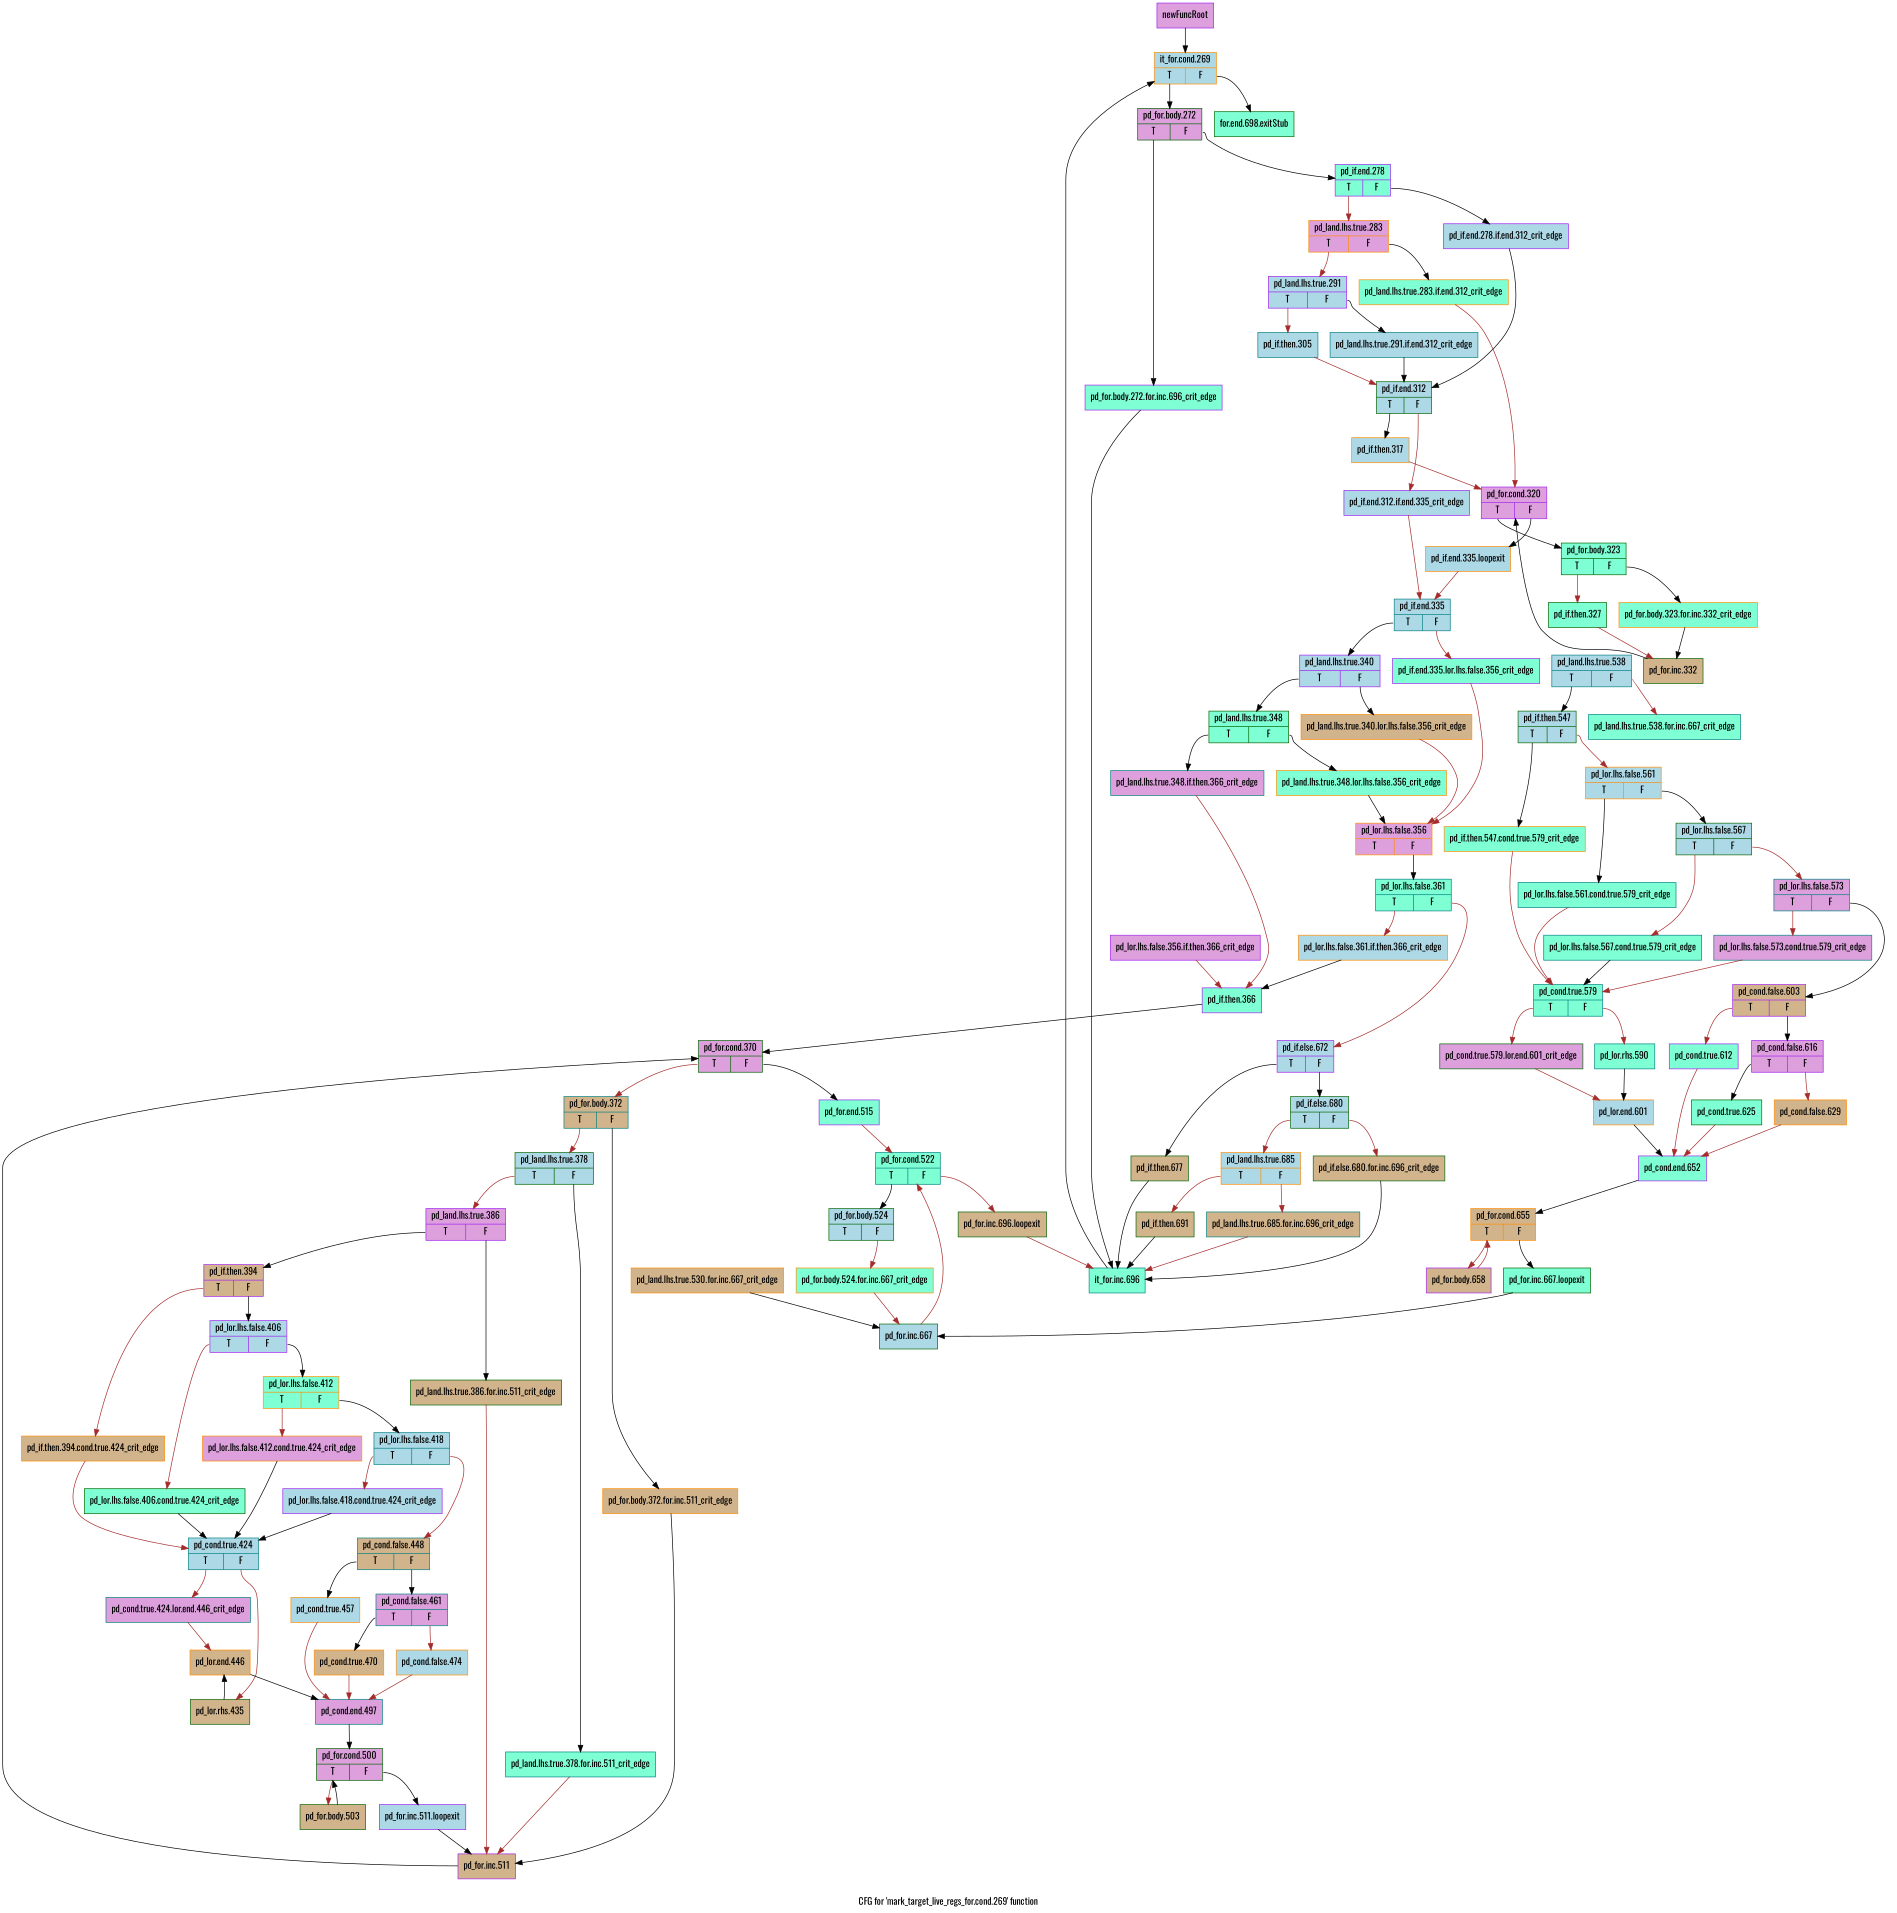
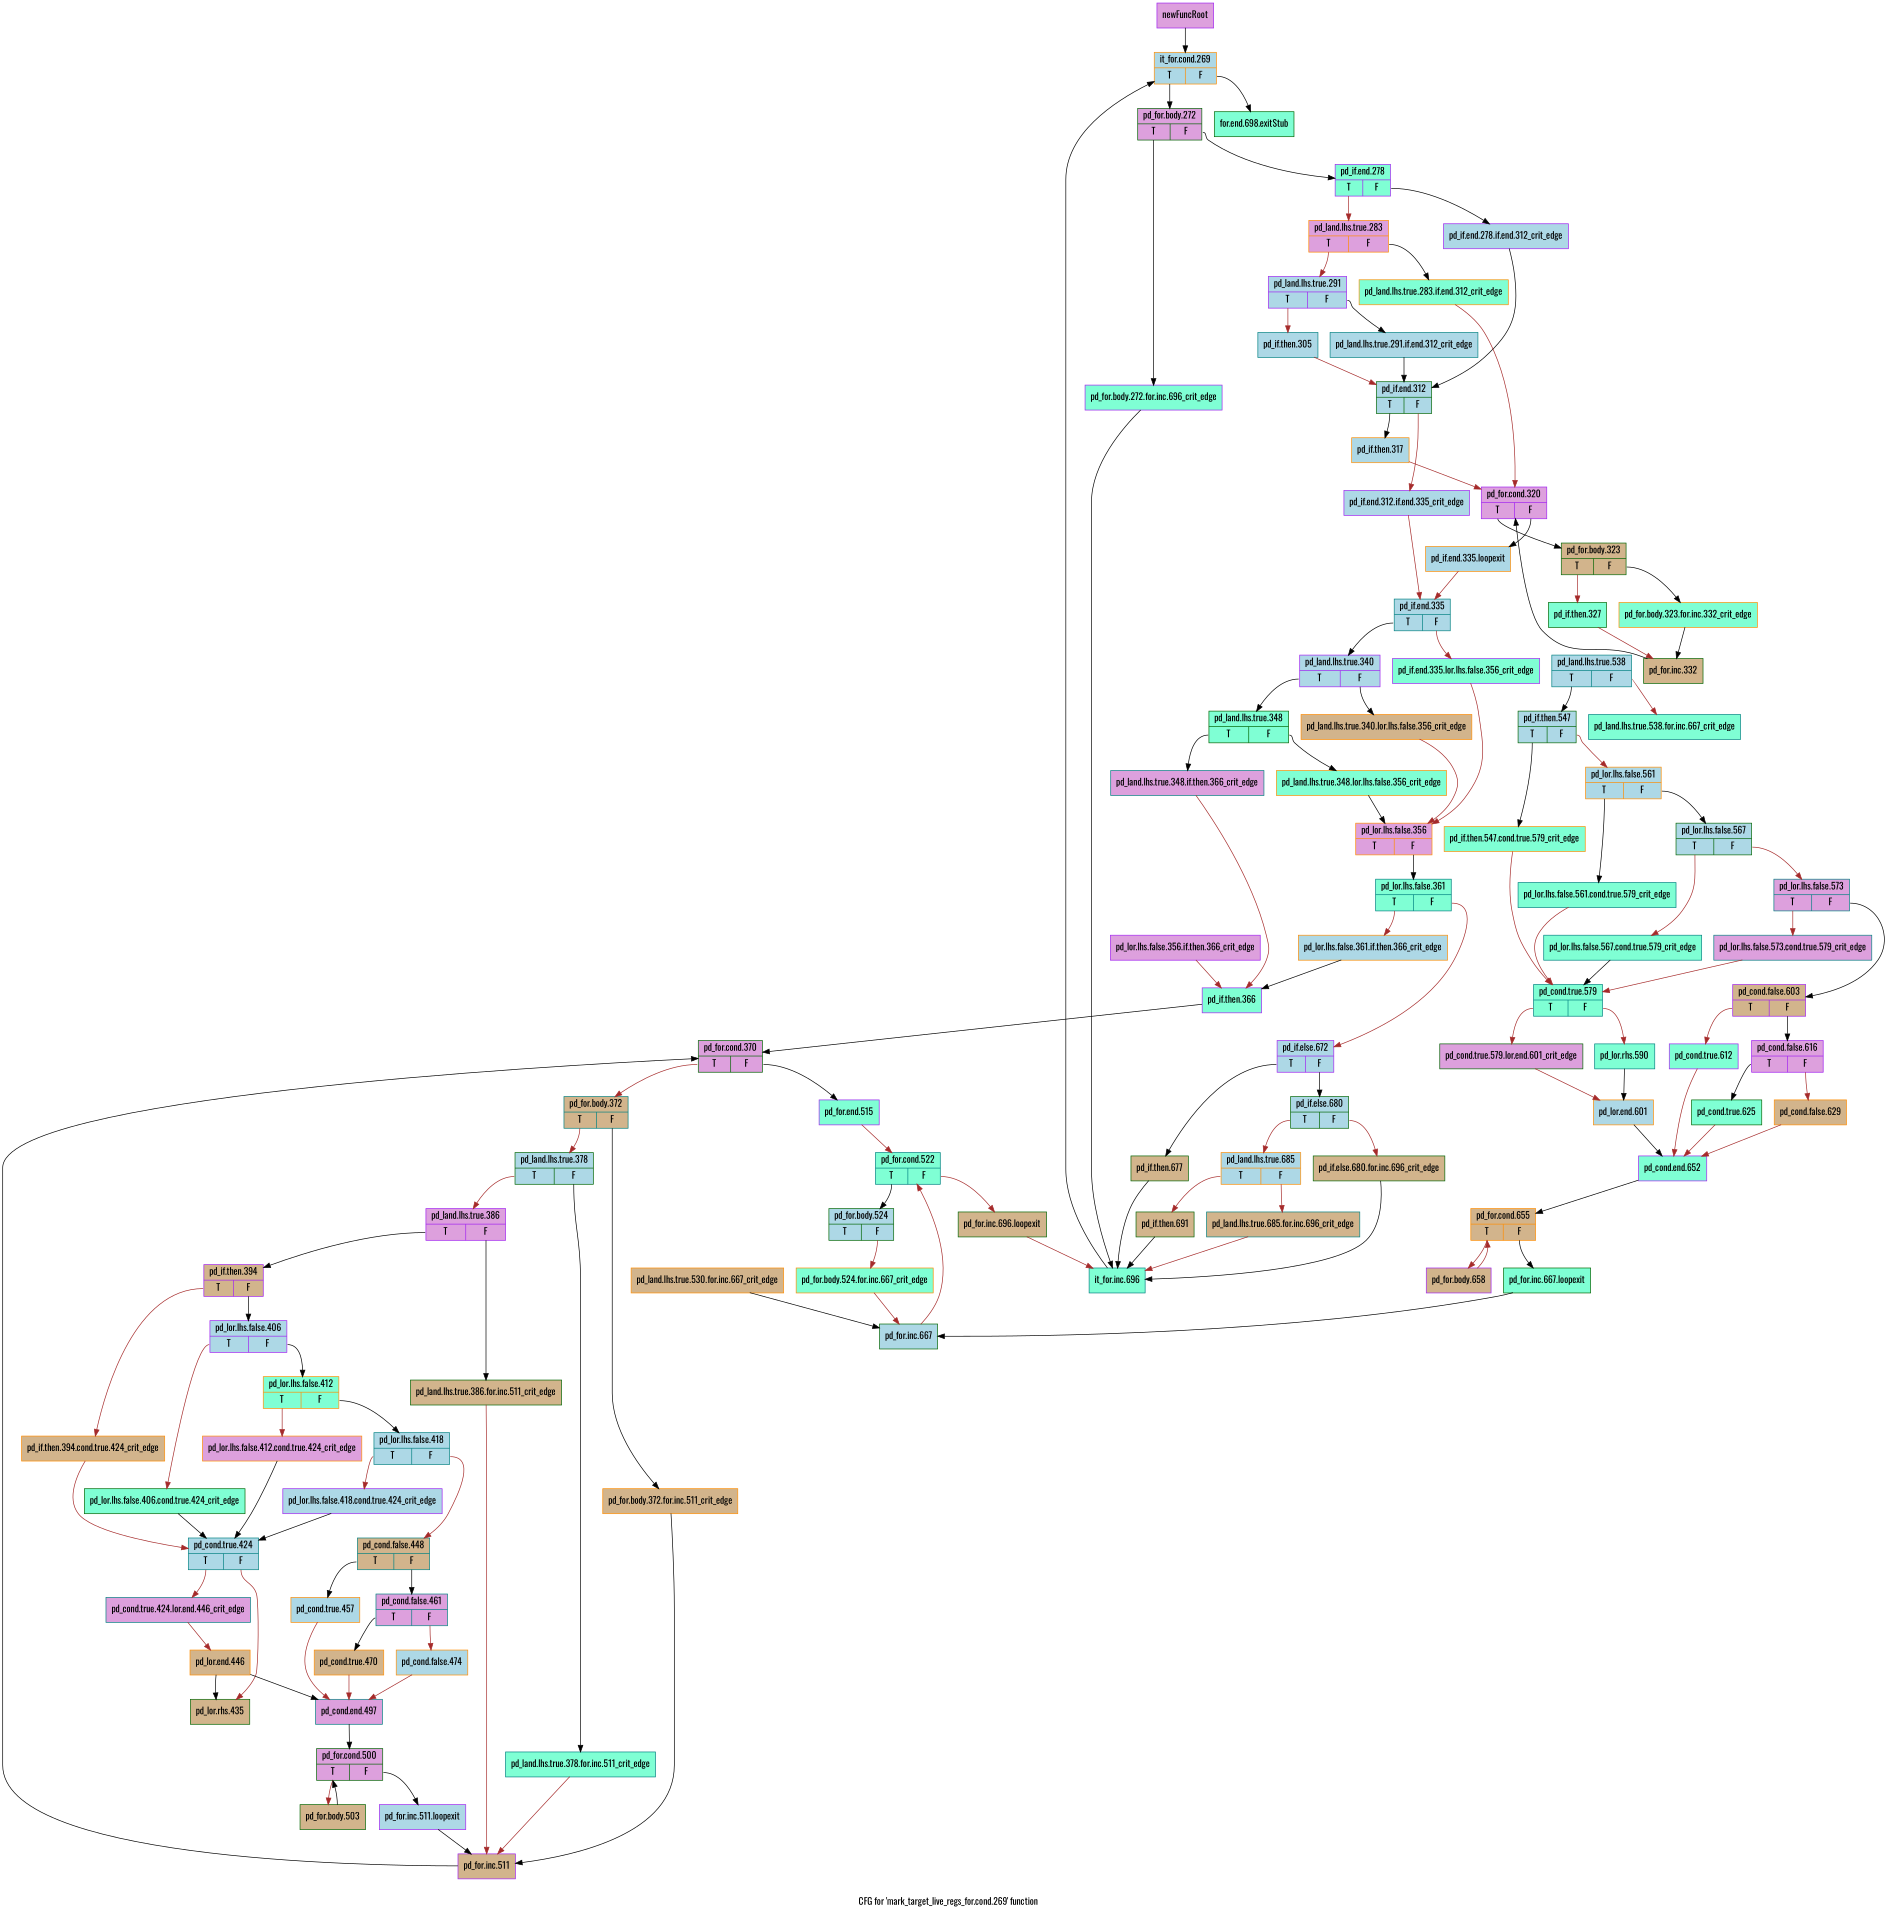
node "pd_for.body.323": fillcolor aquamarine -> tan
edge "pd_lor.rhs.435" -> "pd_lor.end.446": reversed
